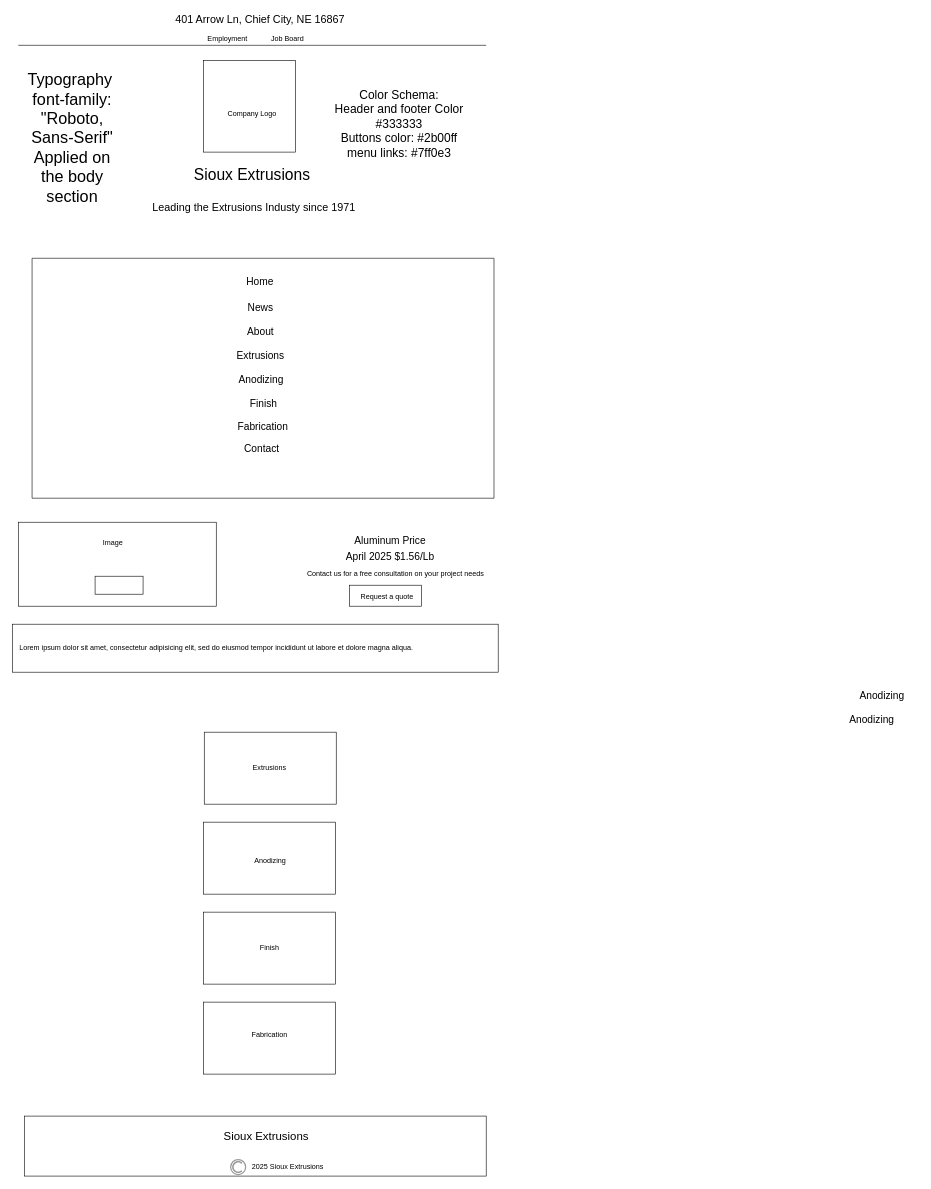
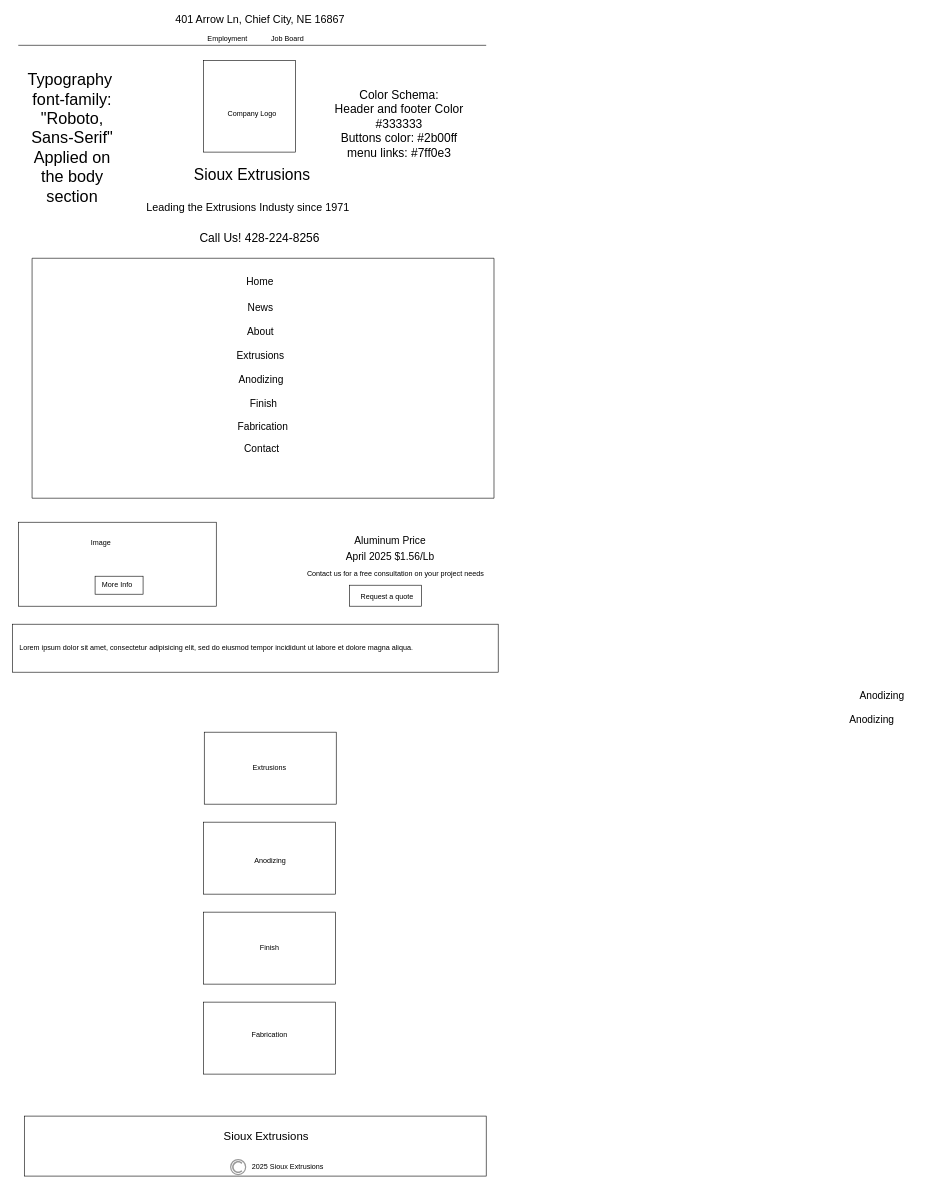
node "Leading the Extrusions Industy since 1971": moved (254, 207) -> (248, 207)
node "Call Us! 428-224-8256": added
node "Image": moved (113, 543) -> (101, 543)
node "More Info": added
